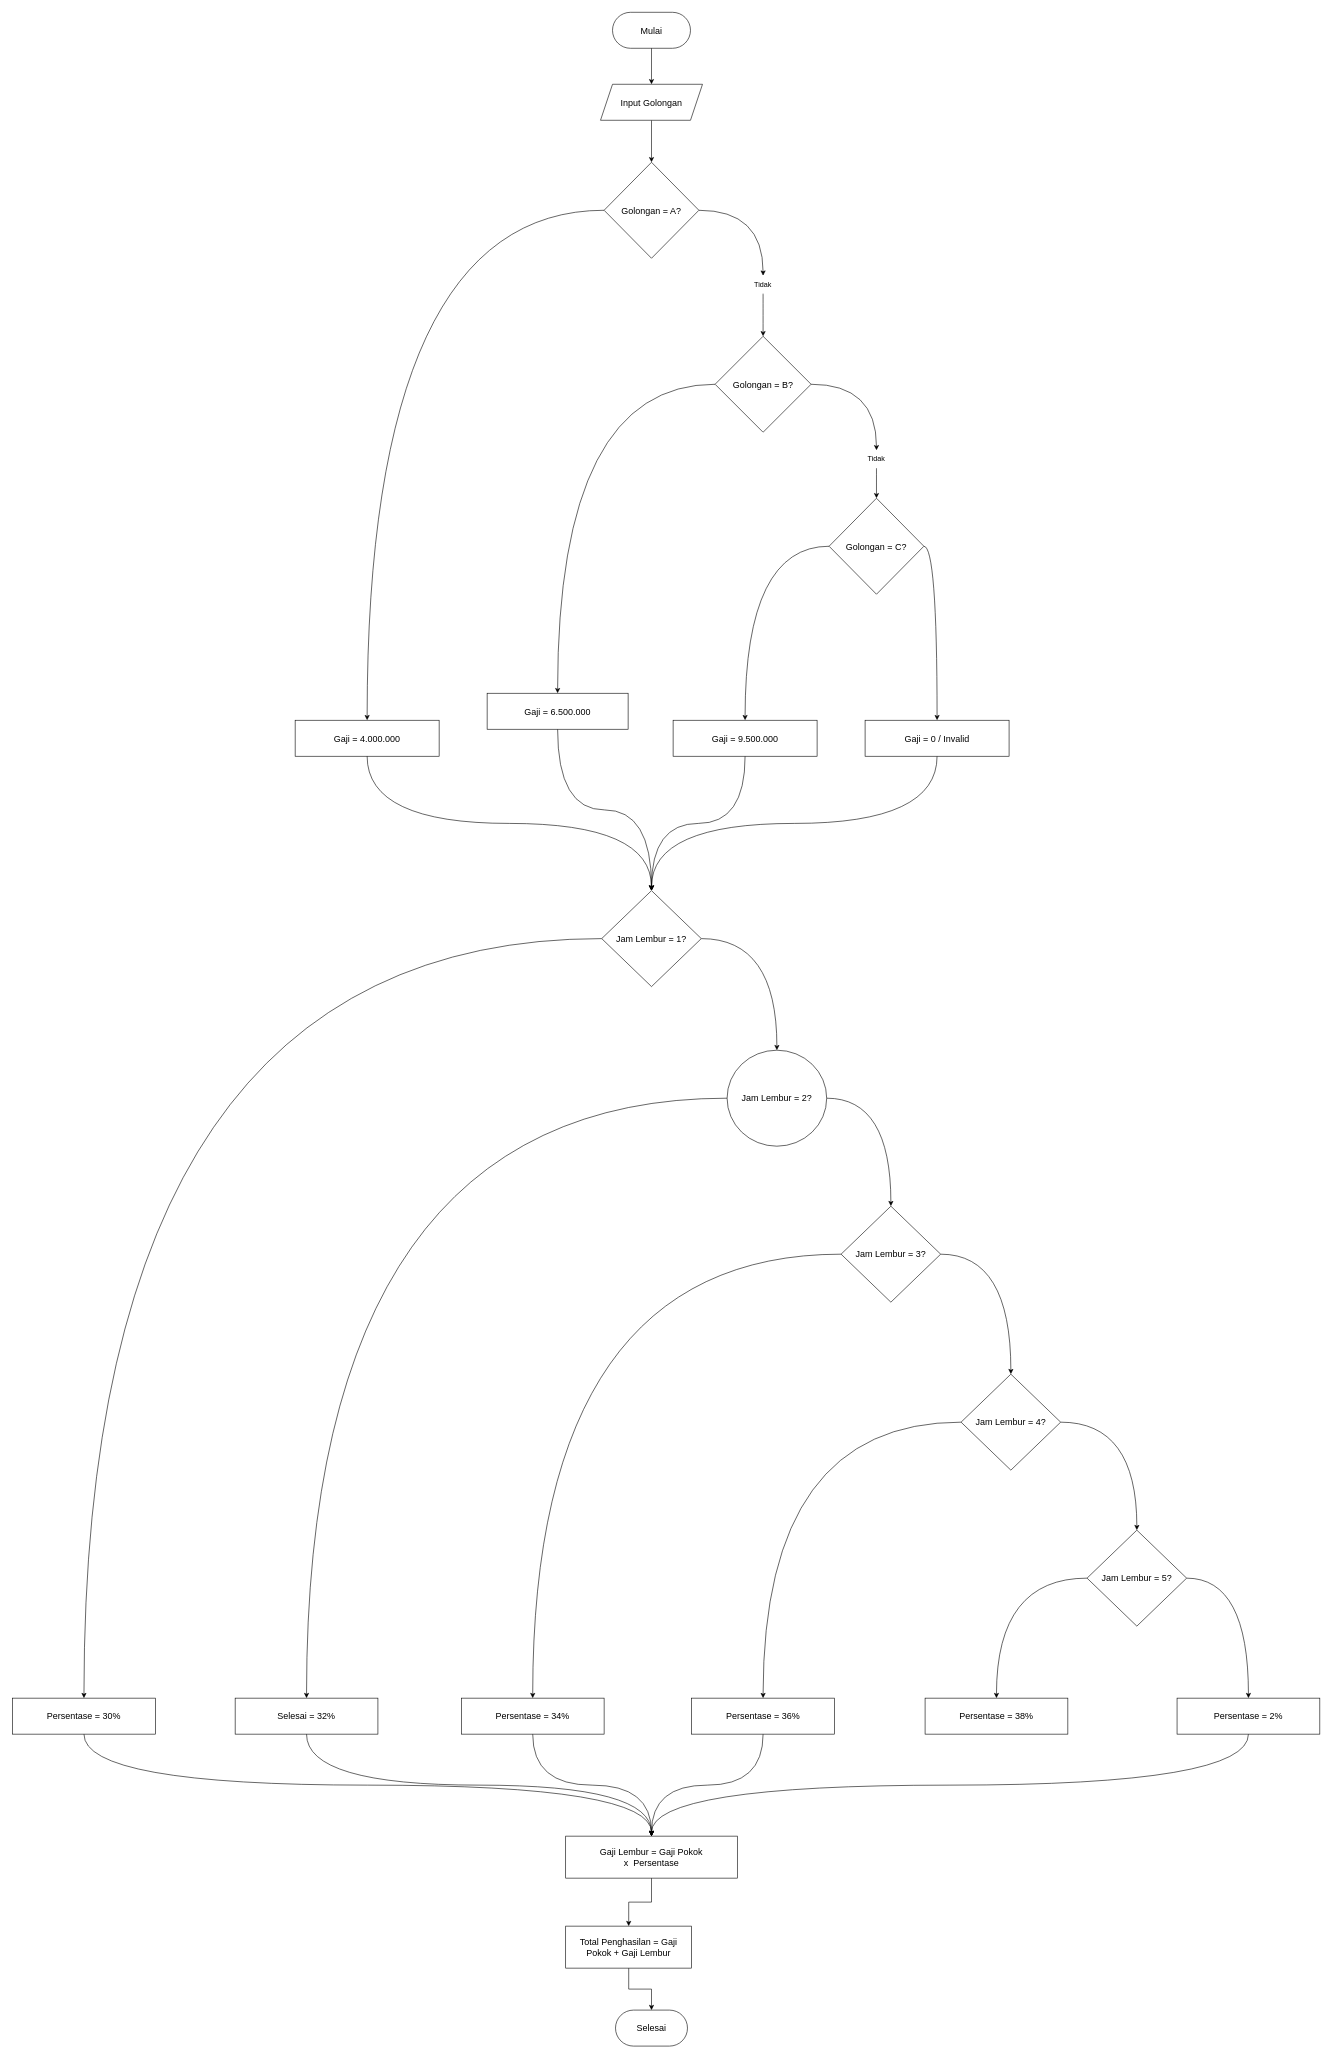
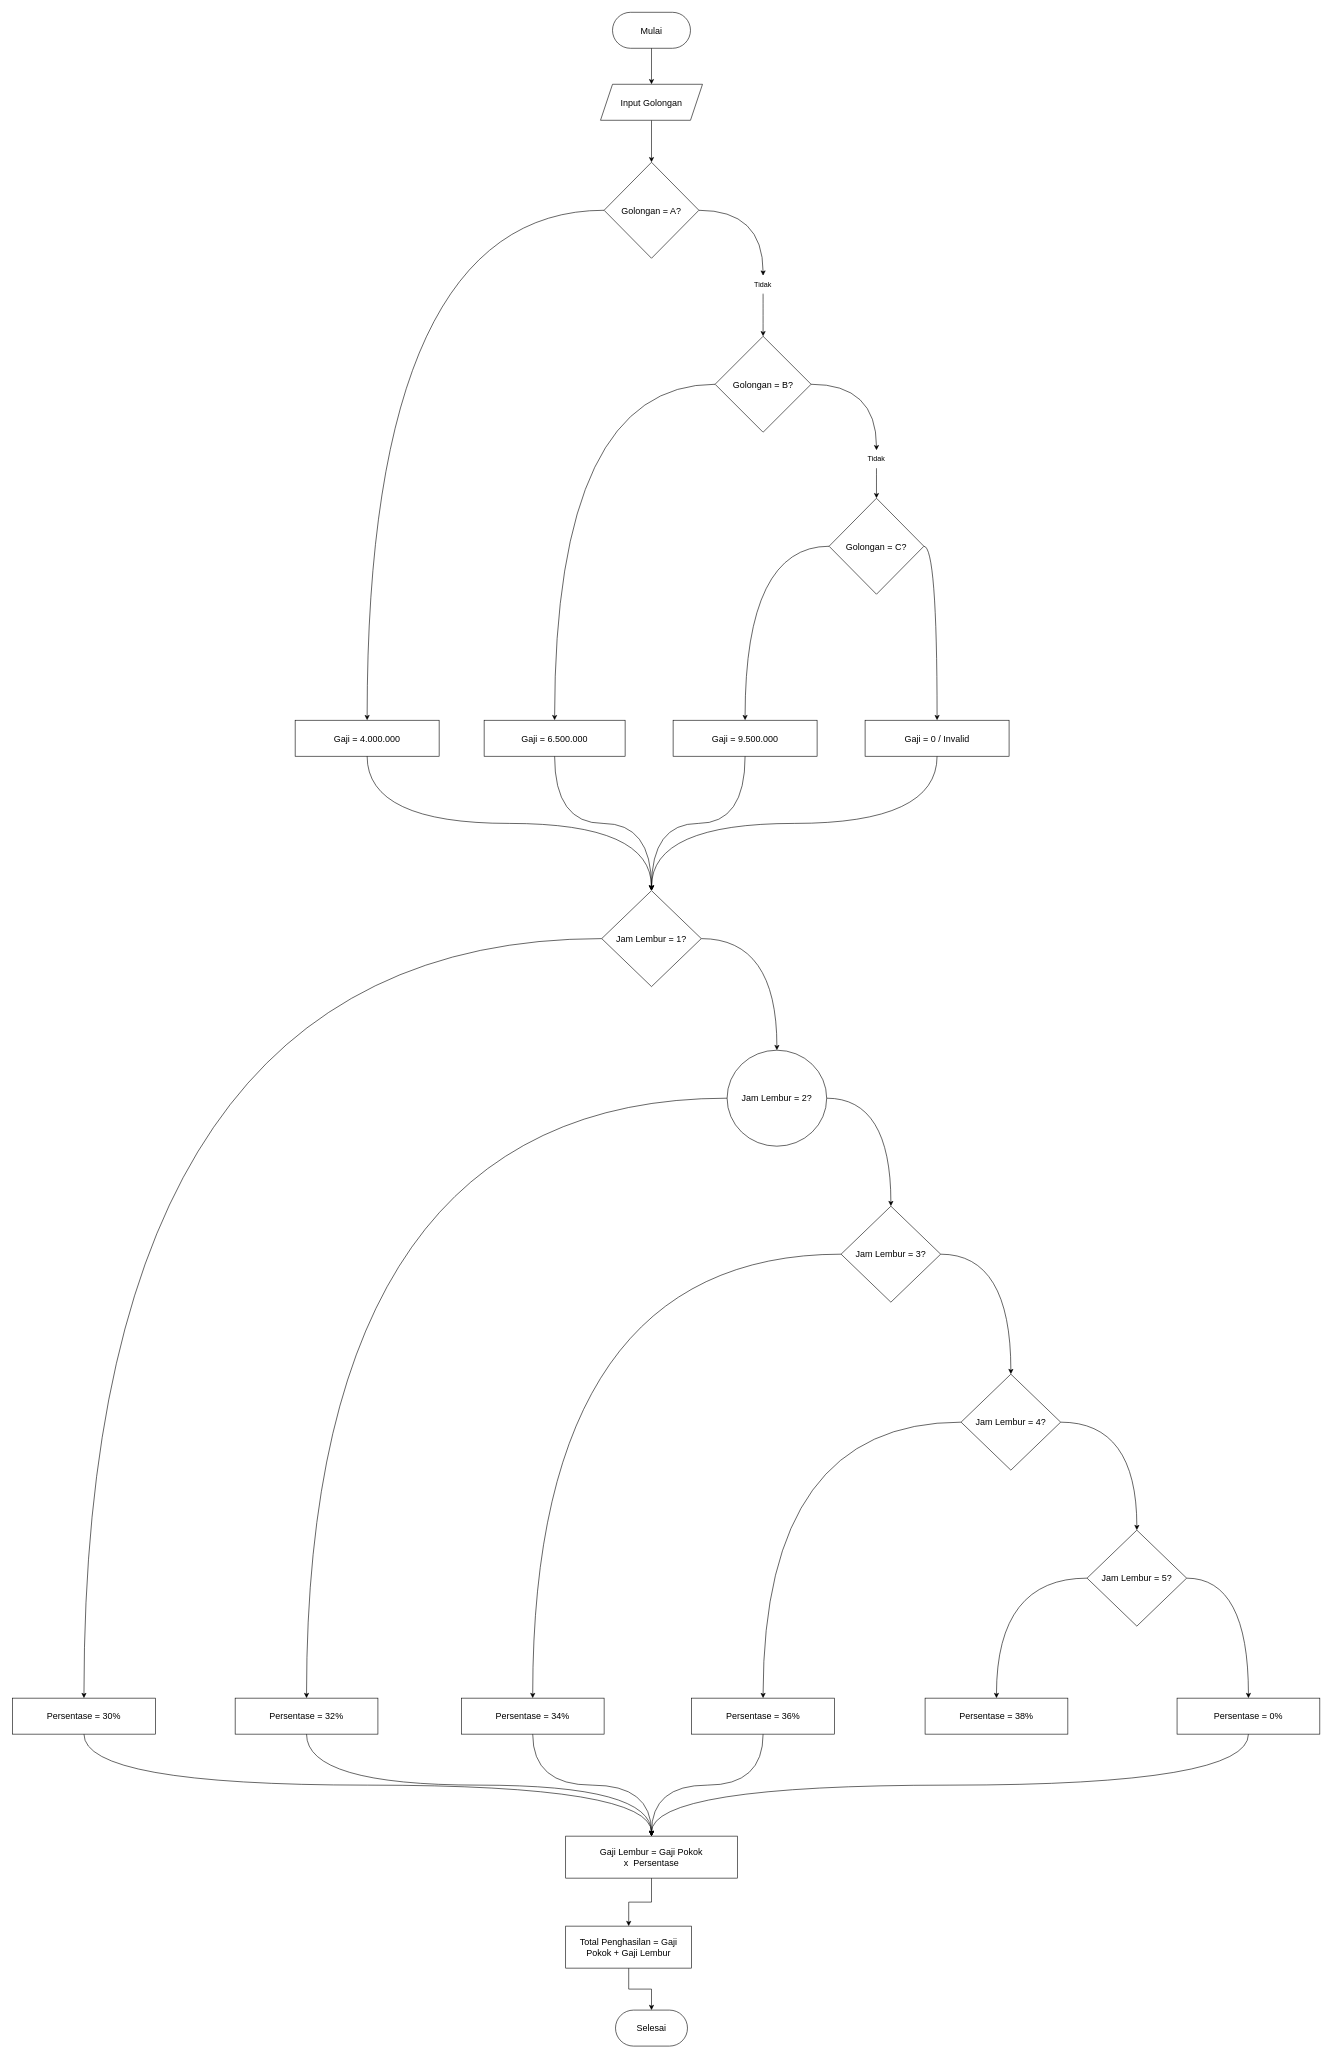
node "Gaji = 6.500.000": moved (557, 711) -> (554, 738)
node "Selesai = 32%": label "Selesai = 32%" -> "Persentase = 32%"
node "Persentase = 2%": label "Persentase = 2%" -> "Persentase = 0%"
